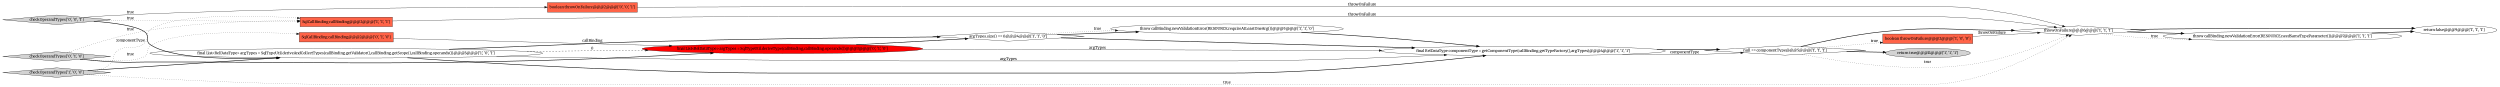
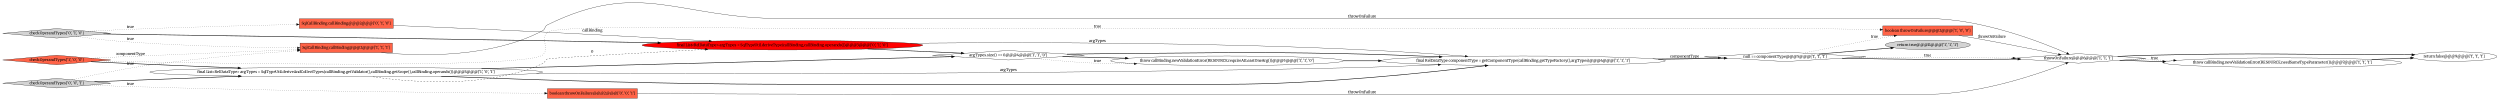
edge "checkOperandTypes['0', '0', '1']" -> "boolean throwOnFailure@@@2@@@['0', '0', '1']": style solid -> dotted
node "checkOperandTypes['1', '0', '0']": fillcolor lightgray -> tomato
edge "checkOperandTypes['1', '0', '0']" -> "throwOnFailure@@@6@@@['1', '1', '1']": now "checkOperandTypes['1', '0', '0']" -> "boolean throwOnFailure@@@2@@@['1', '0', '0']"
